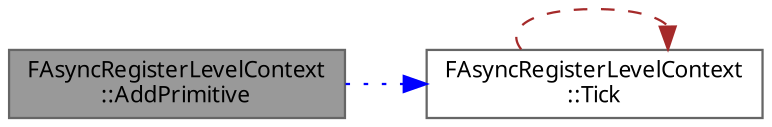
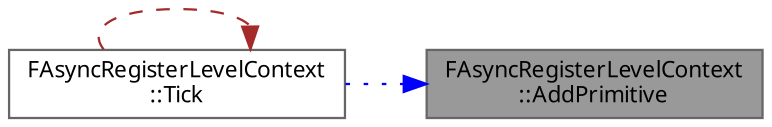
edge "FAsyncRegisterLevelContext ::AddPrimitive" -> "FAsyncRegisterLevelContext ::Tick": reversed
